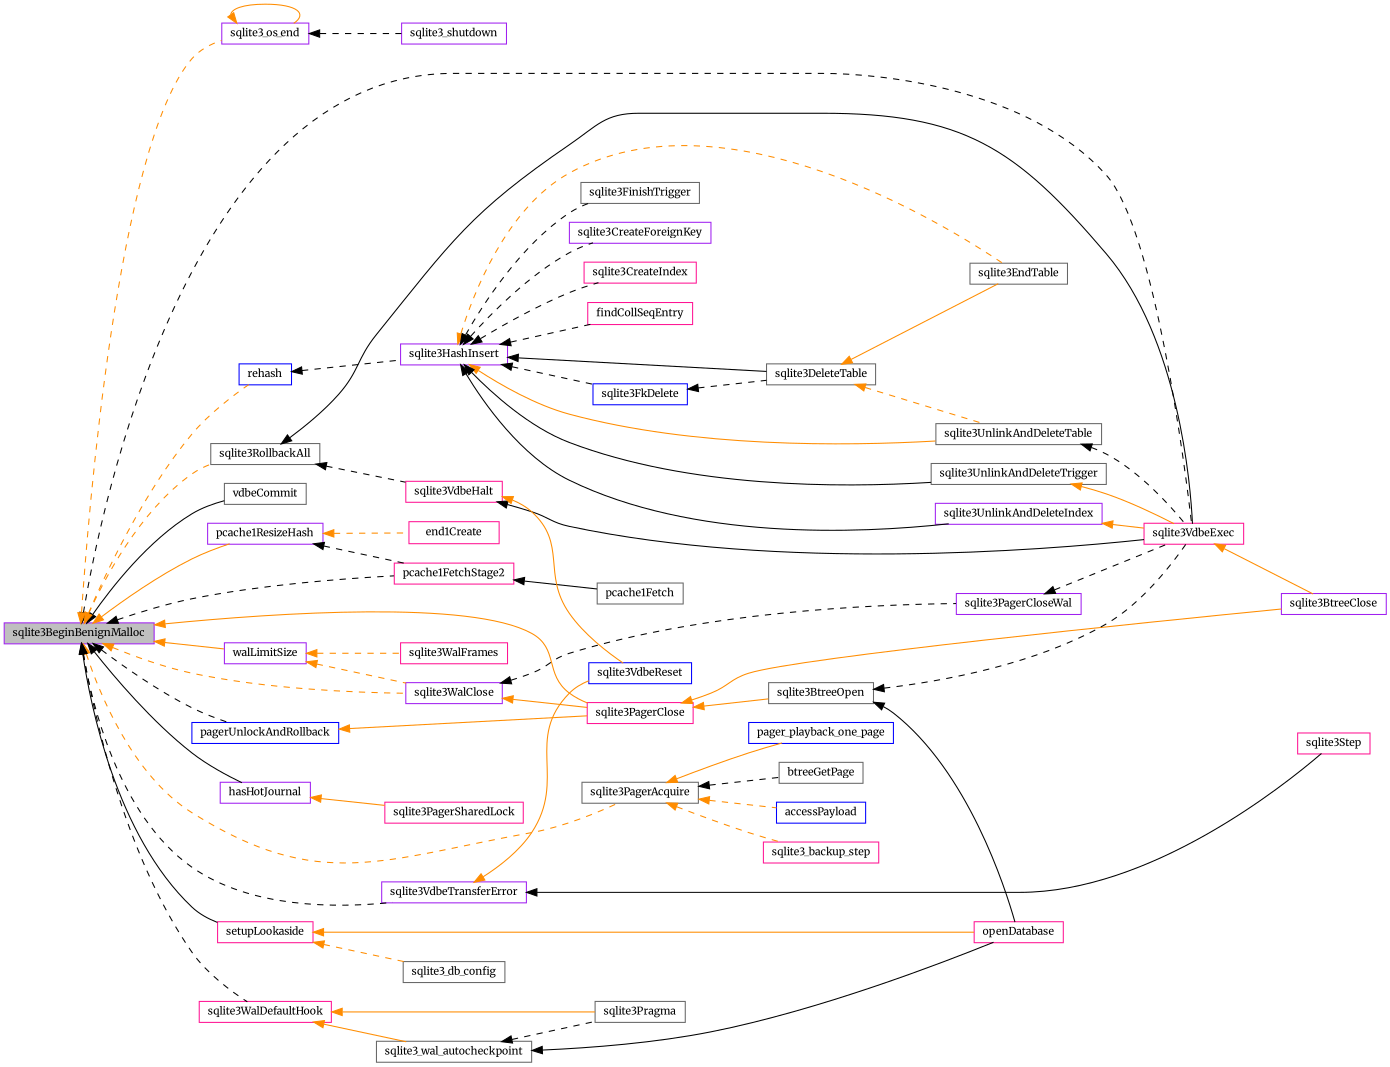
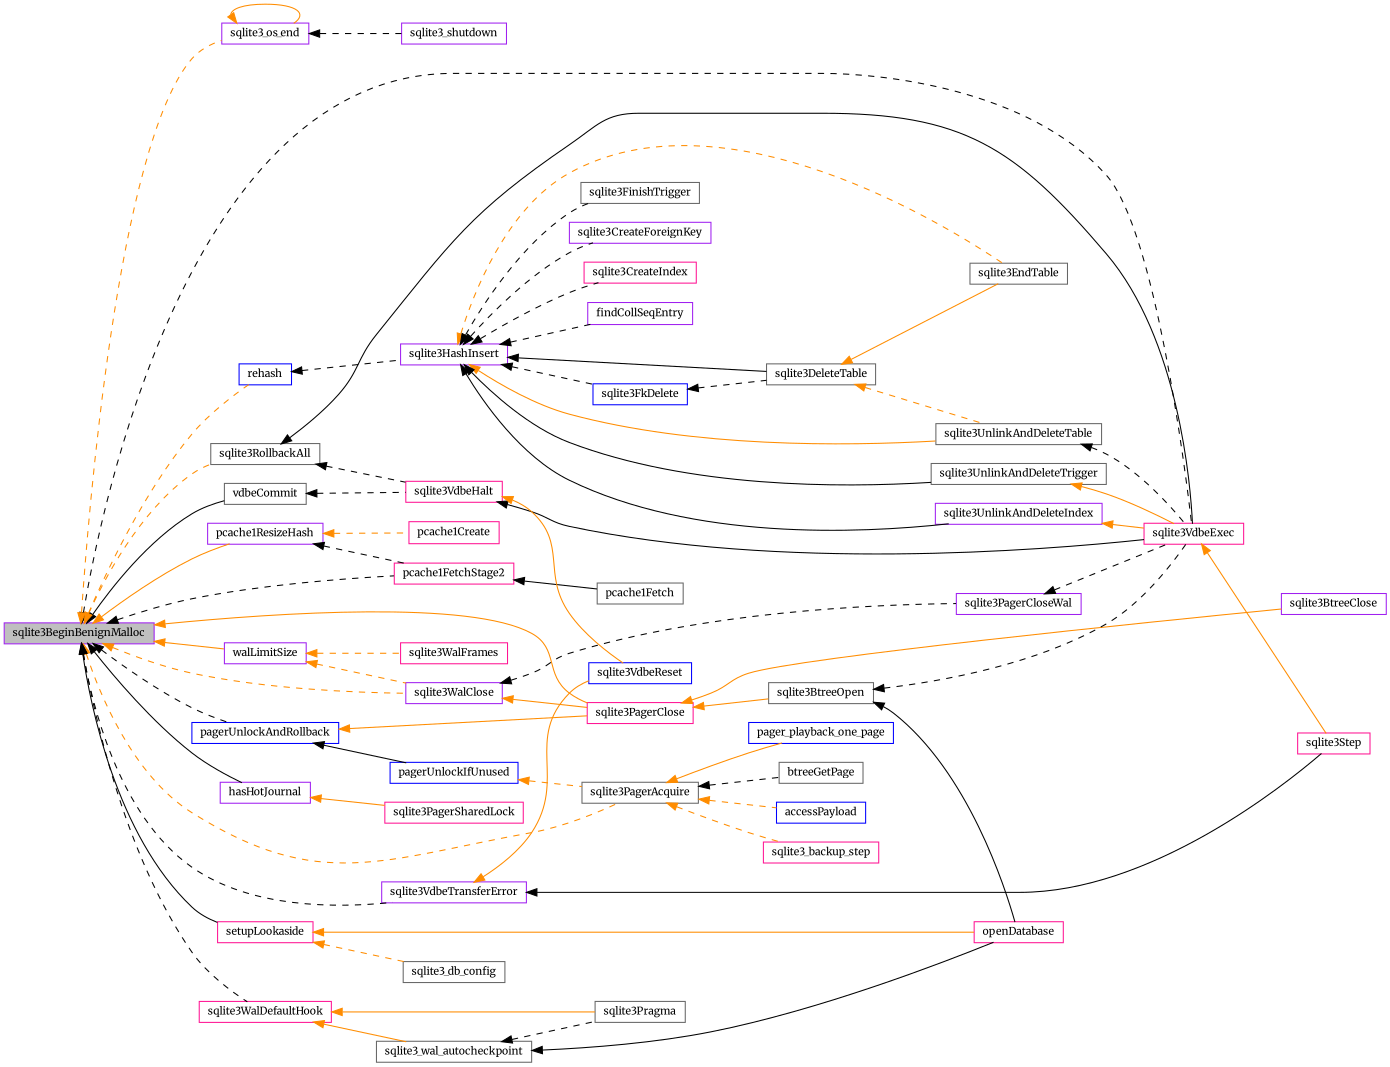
node "findCollSeqEntry": color deeppink -> purple
edge "sqlite3VdbeHalt" -> "vdbeCommit": added
node "end1Create": label "end1Create" -> "pcache1Create"
edge "sqlite3BtreeClose" -> "sqlite3VdbeExec": now "sqlite3Step" -> "sqlite3VdbeExec"
node "pagerUnlockIfUnused": added
